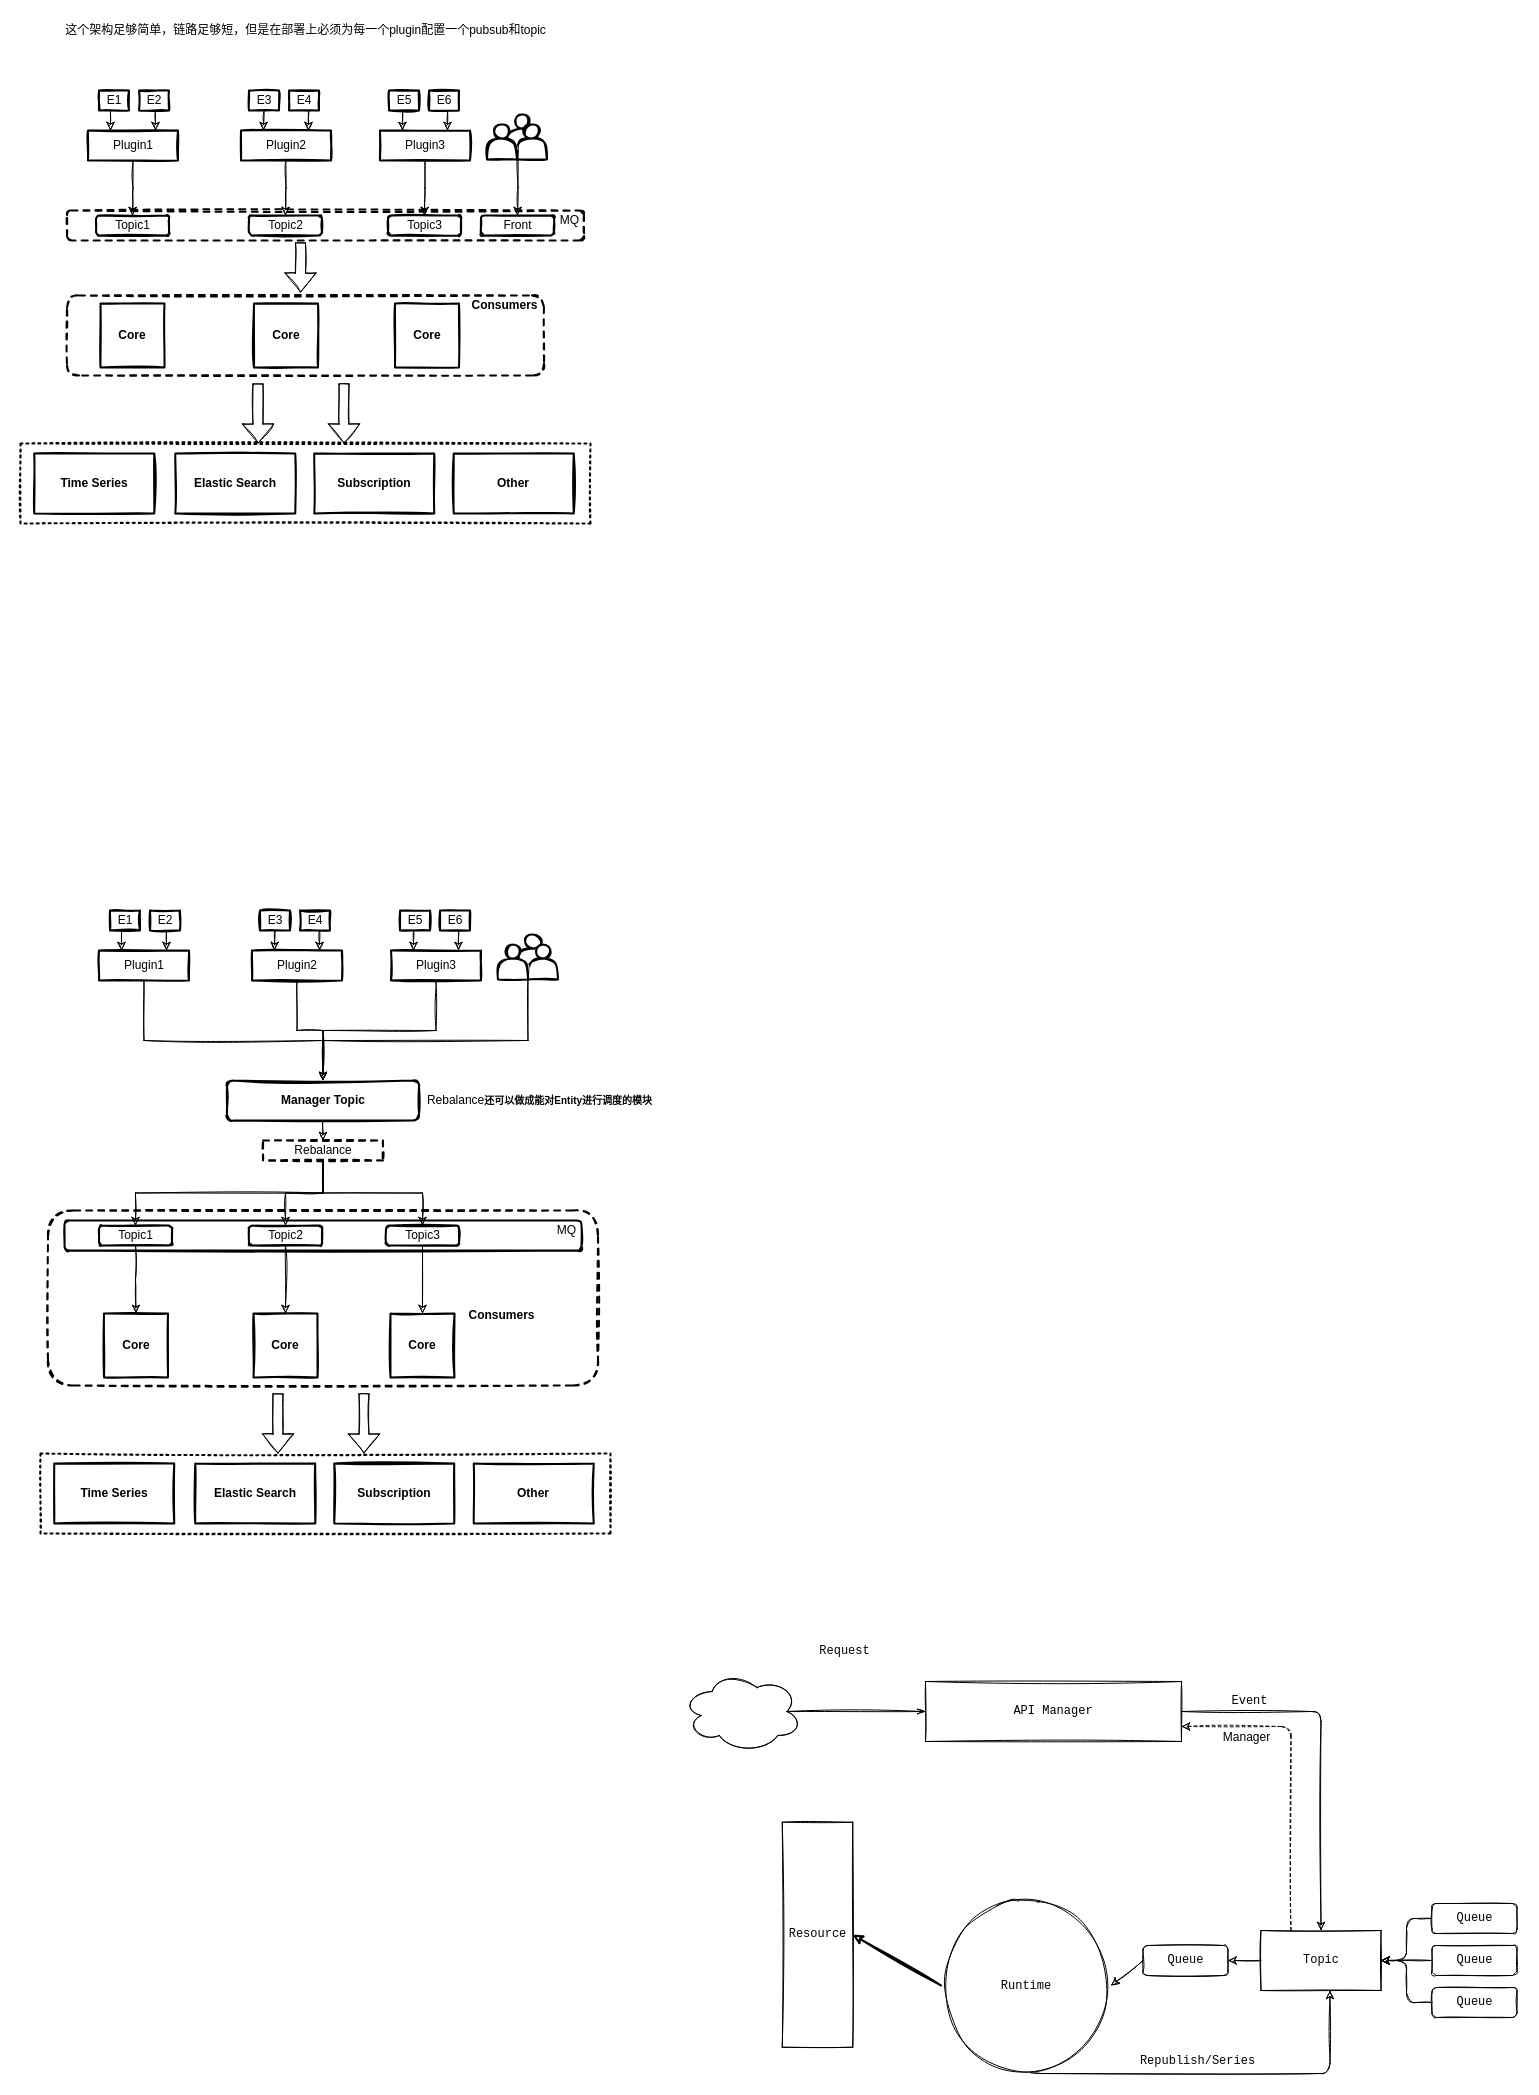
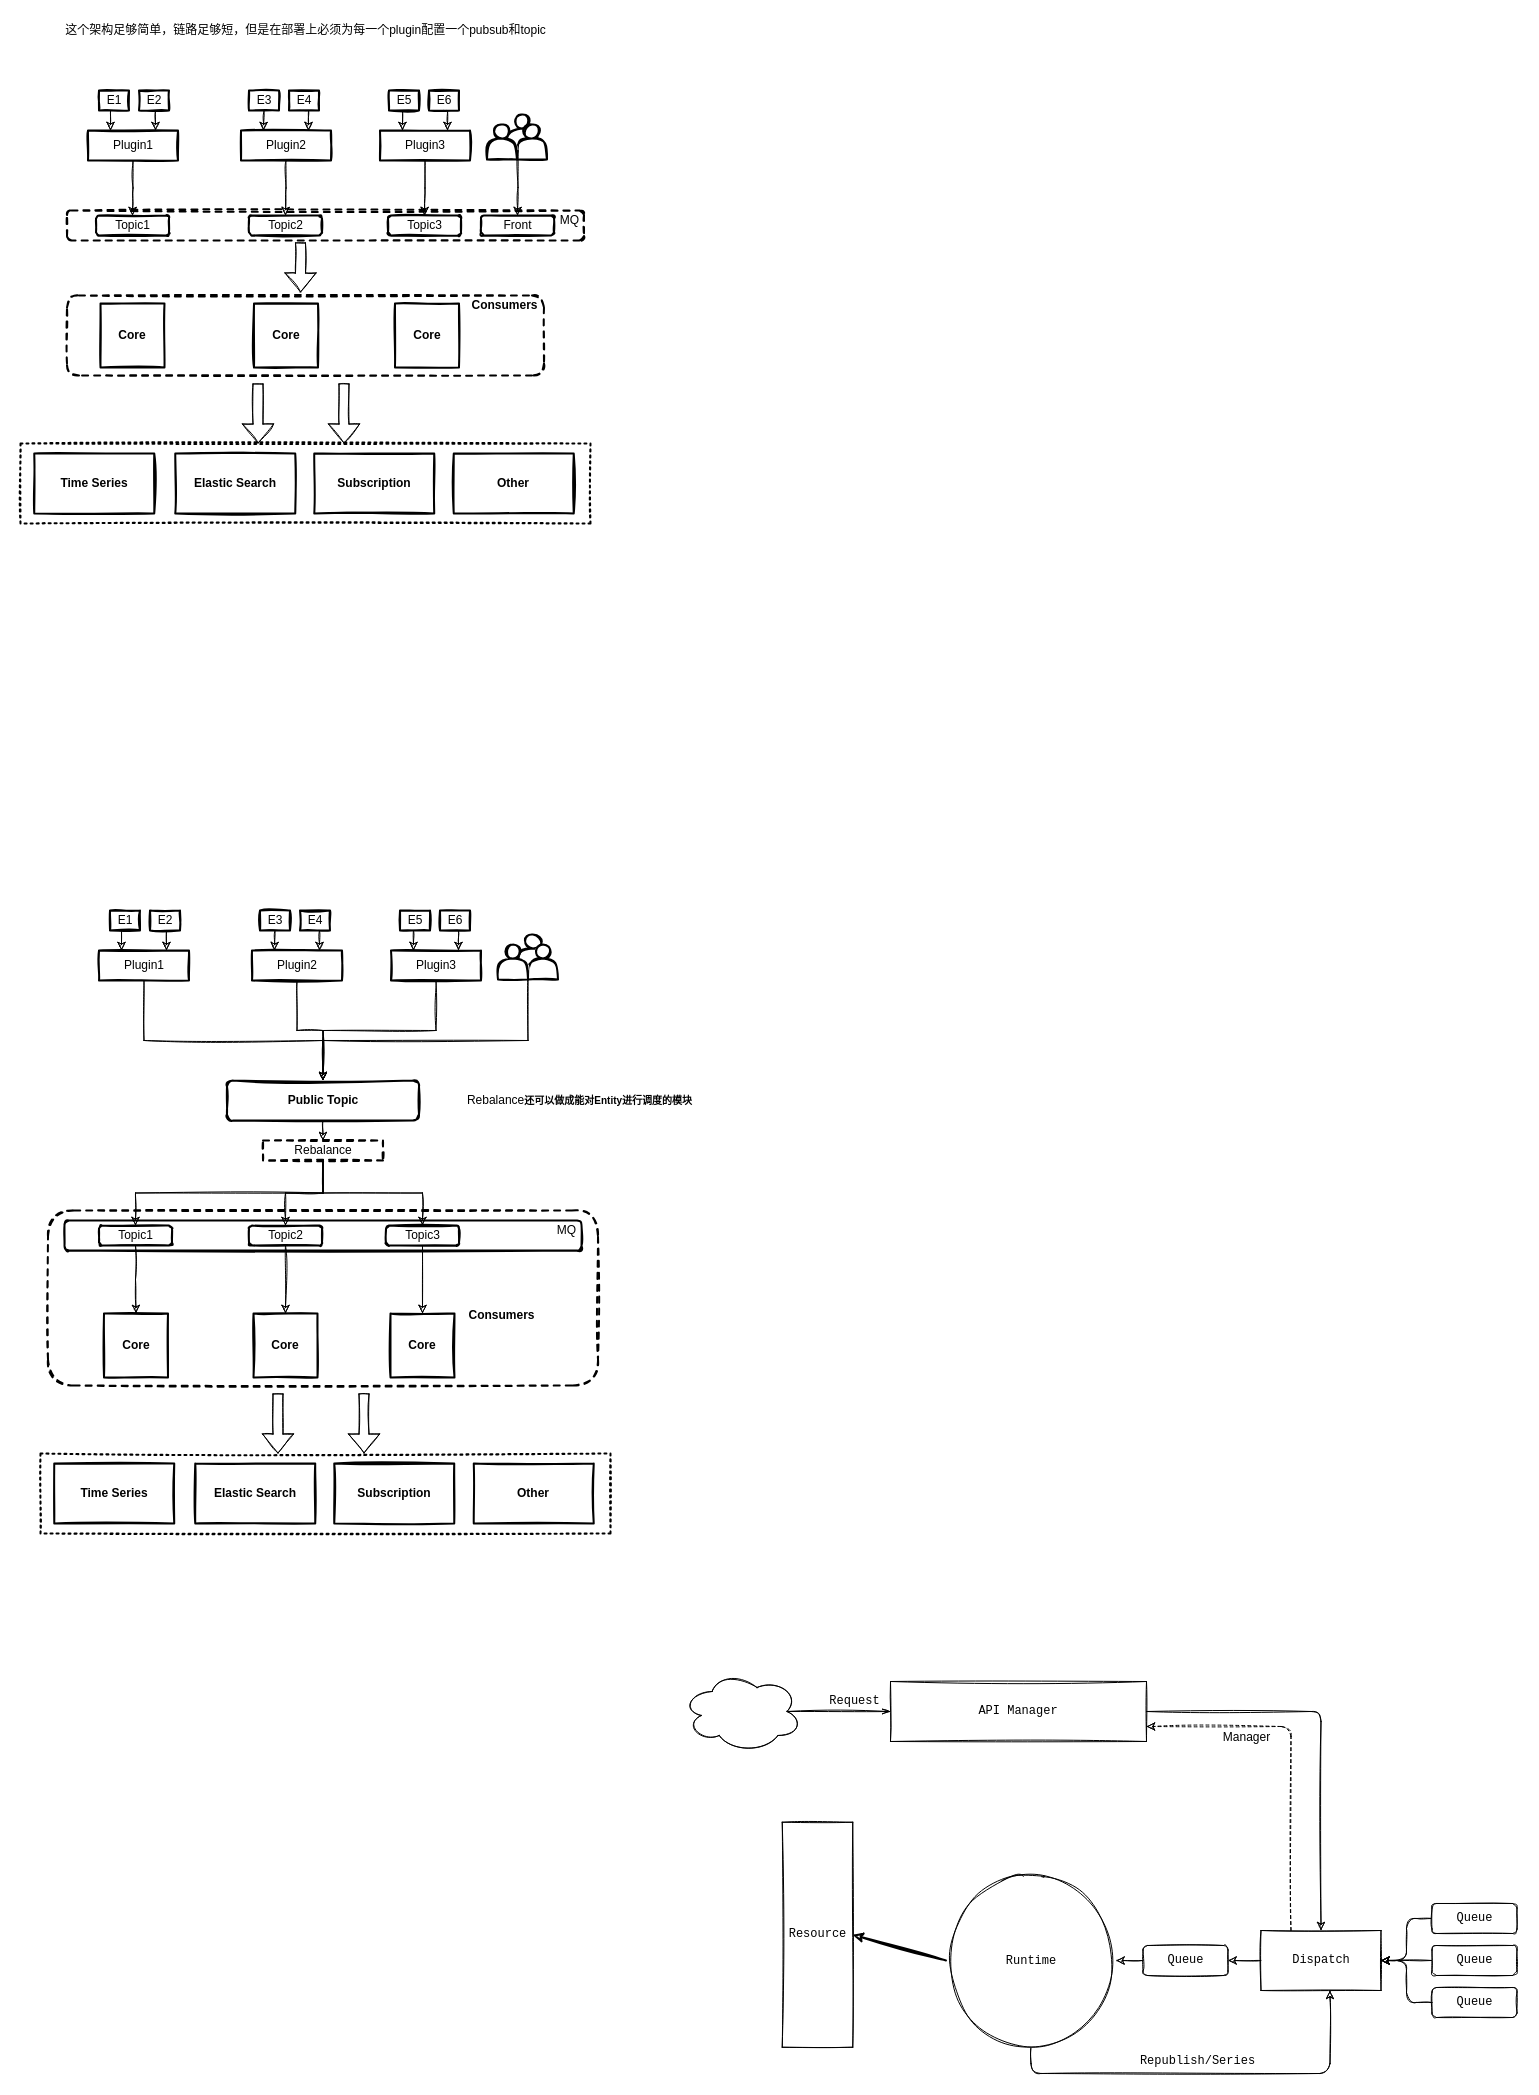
node "Manager Topic": label "Manager Topic" -> "Public Topic"
node "Rebalance还可以做成能对Entity进行调度的模块": moved (539, 1101) -> (579, 1101)
node "Request": moved (844, 1652) -> (854, 1702)
node "Event": removed
node "API Manager": moved (1054, 1712) -> (1019, 1712)
node "Topic": label "Topic" -> "Dispatch"
node "Runtime": moved (1026, 1986) -> (1031, 1961)
